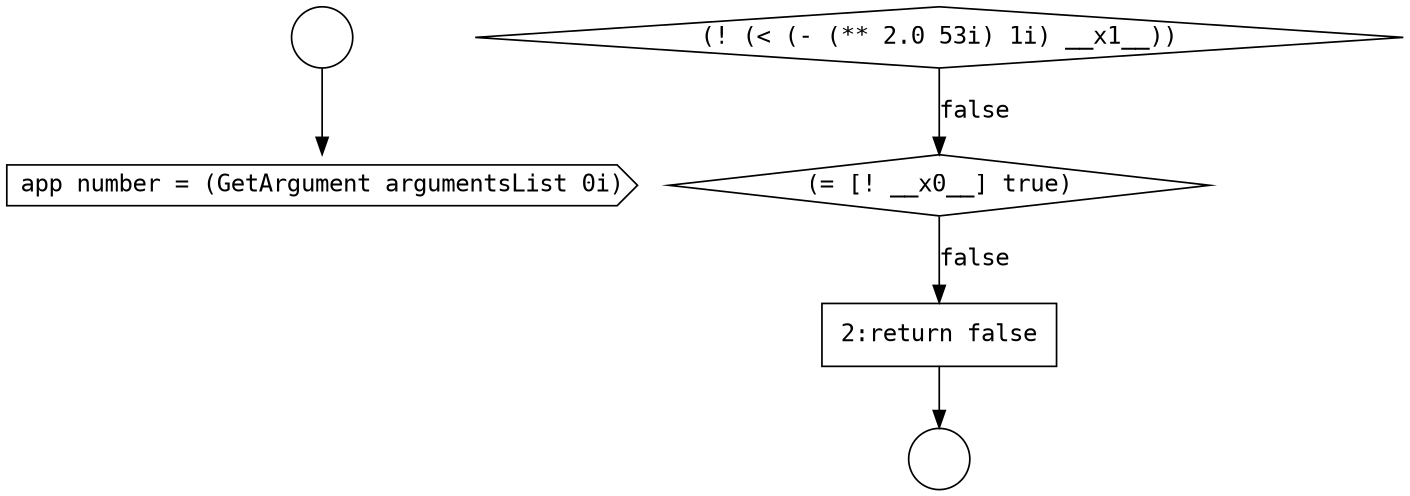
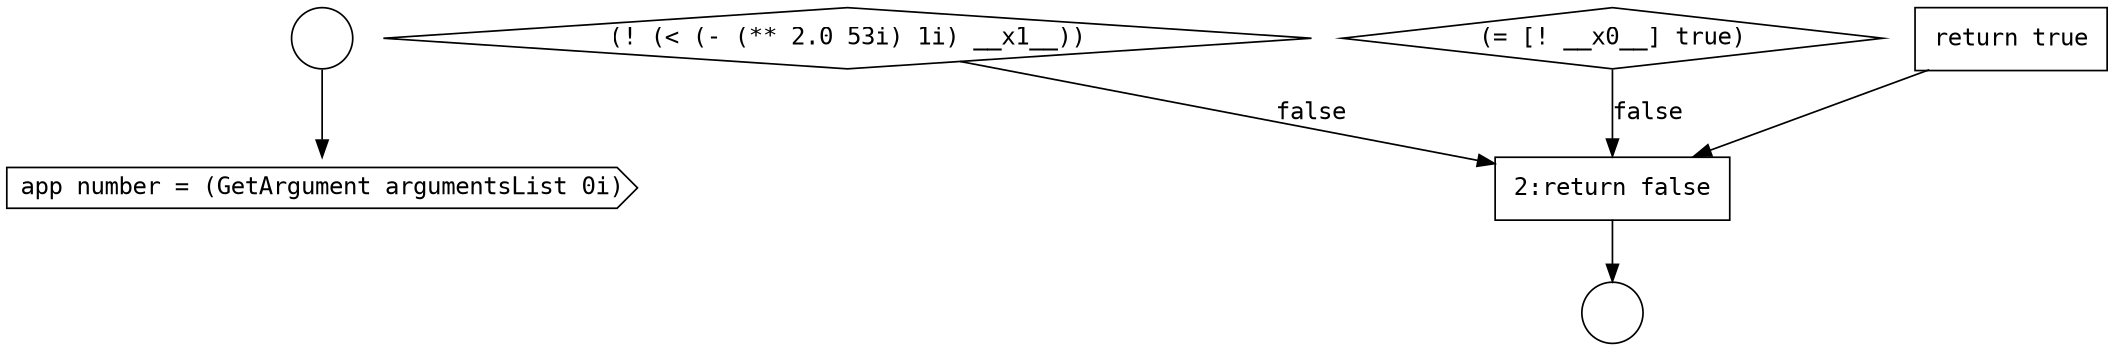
node "return true": added
edge "(! (< (- (** 2.0 53i) 1i) __x1__))" -> "(= [! __x0__] true)": now "(! (< (- (** 2.0 53i) 1i) __x1__))" -> "2:return false"
